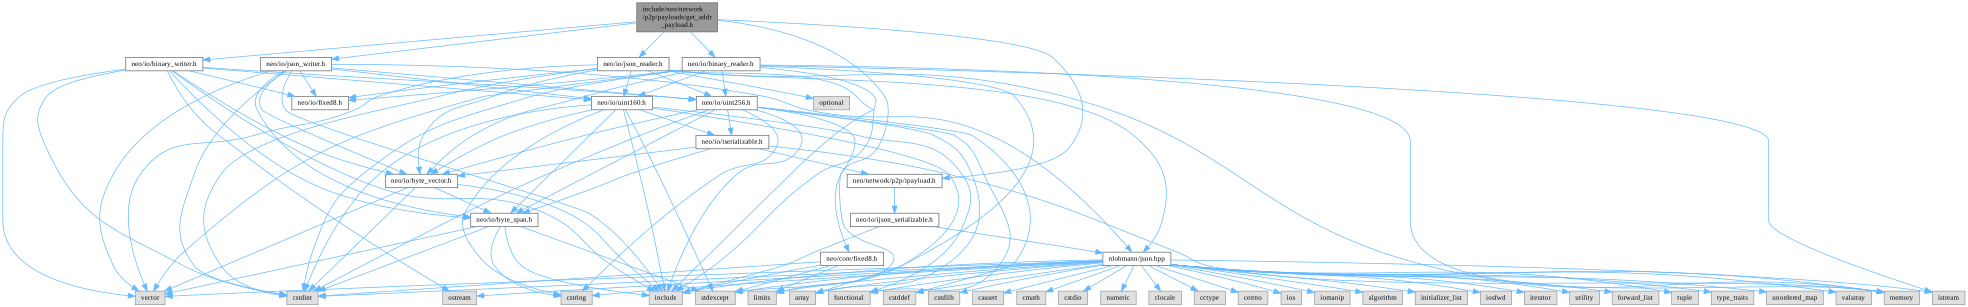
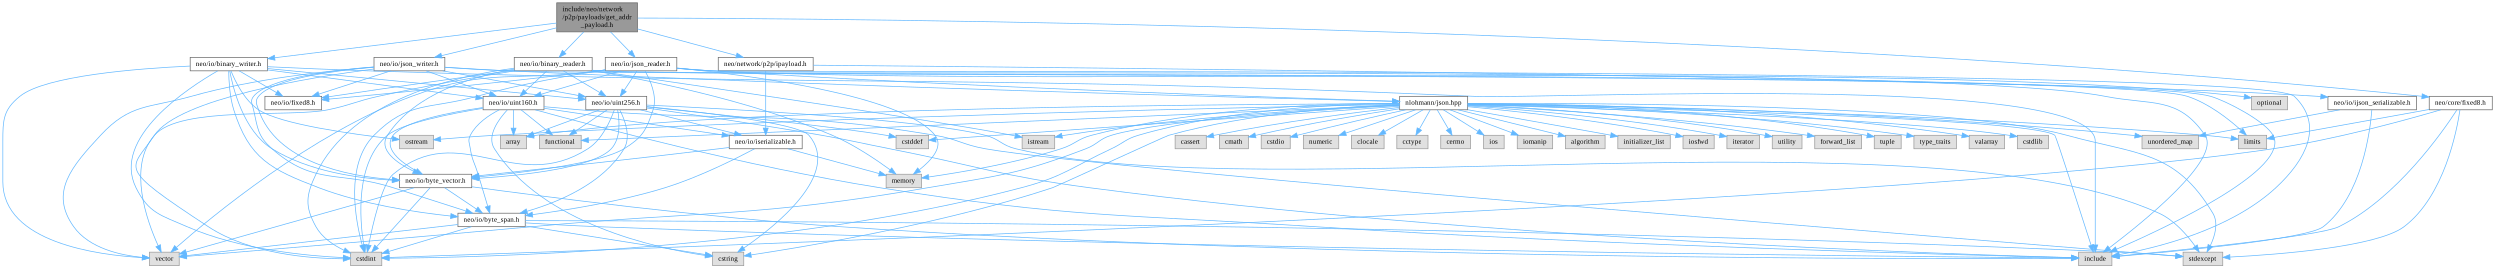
edge "neo/io/iserializable.h" -> "neo/network/p2p/ipayload.h": reversed
edge "neo/io/ijson_serializable.h" -> "nlohmann/json.hpp": now "neo/io/ijson_serializable.h" -> "unordered_map"
